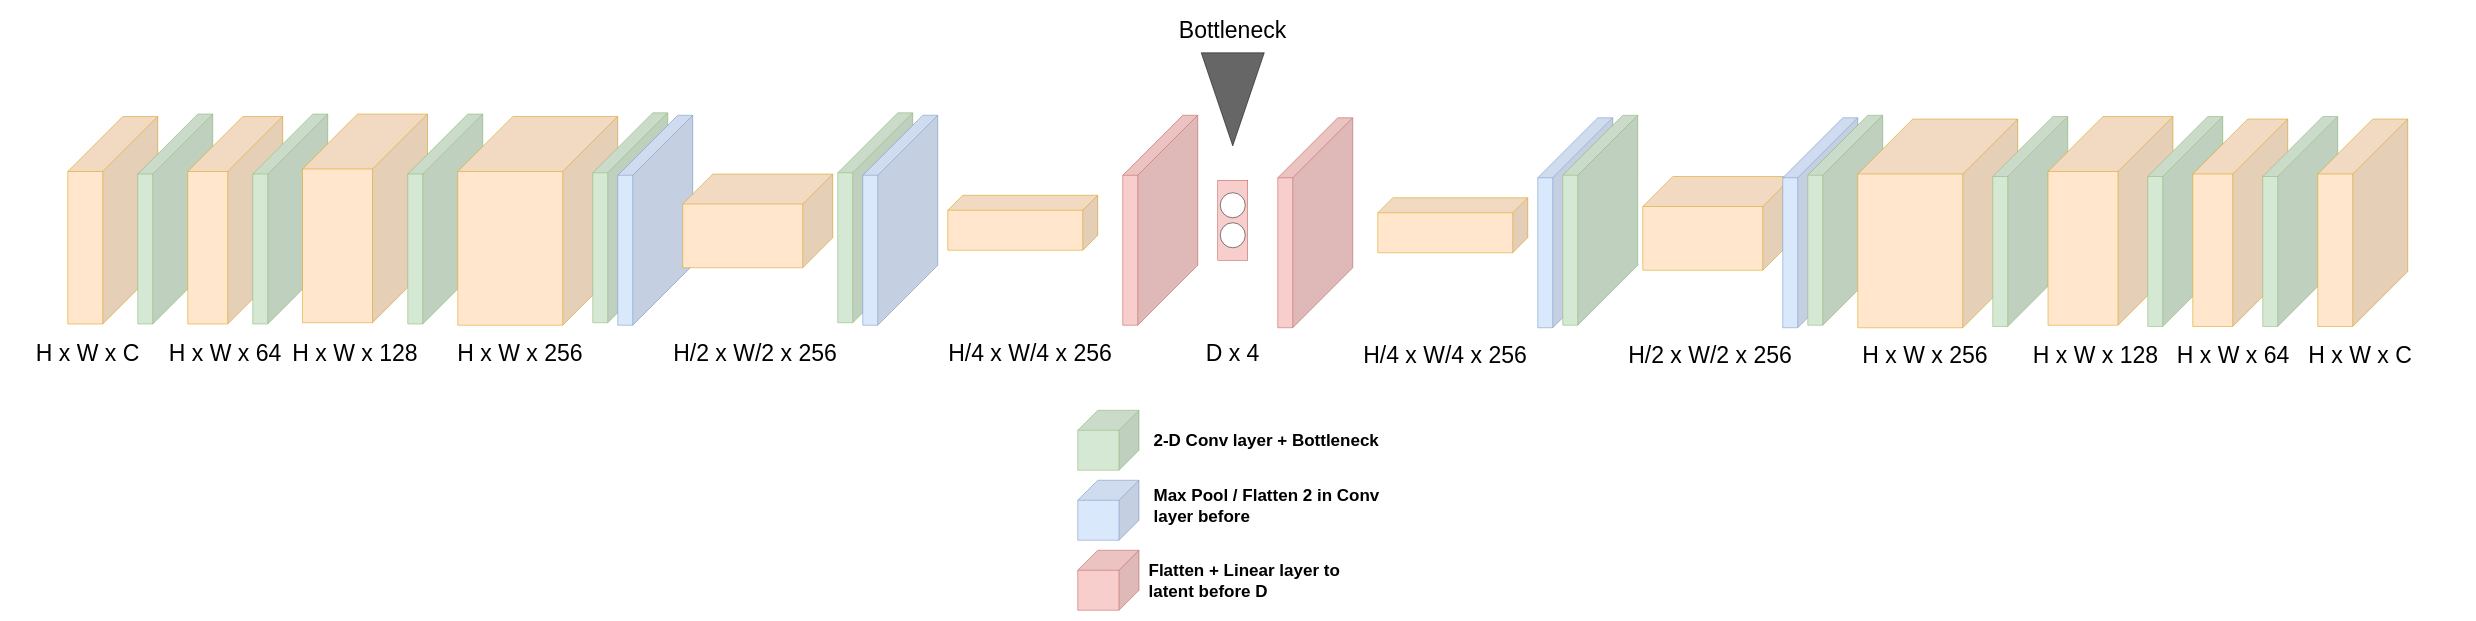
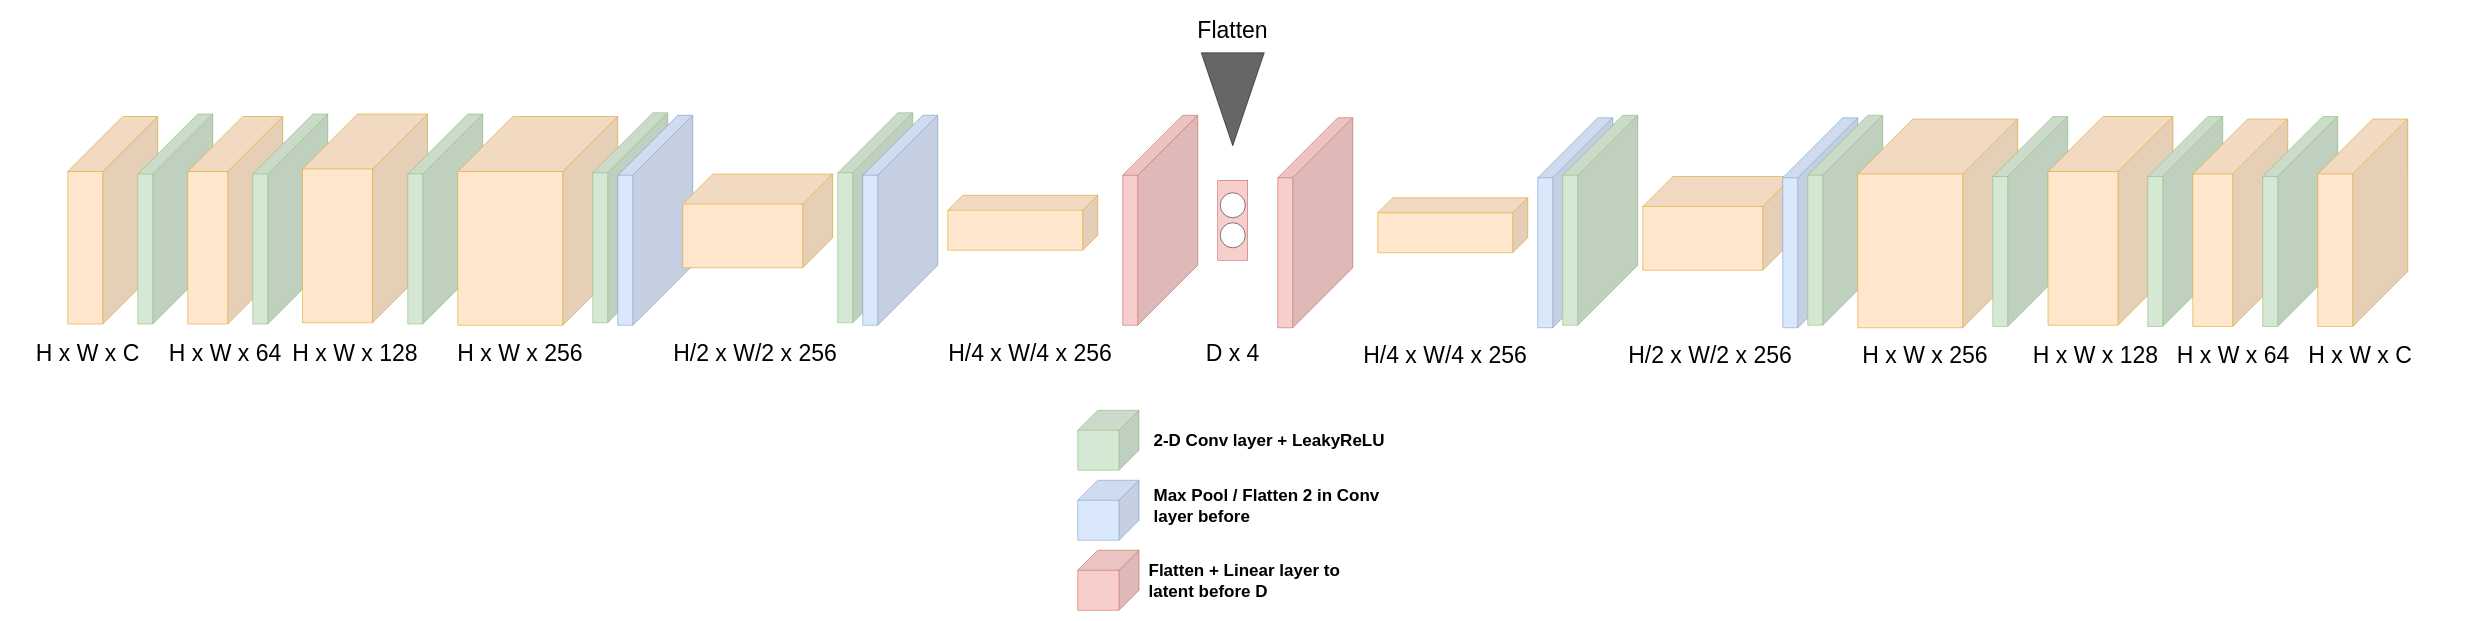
node "Bottleneck": label "Bottleneck" -> "Flatten"
node "2-D Conv layer + Bottleneck": label "2-D Conv layer + Bottleneck" -> "2-D Conv layer + LeakyReLU"
